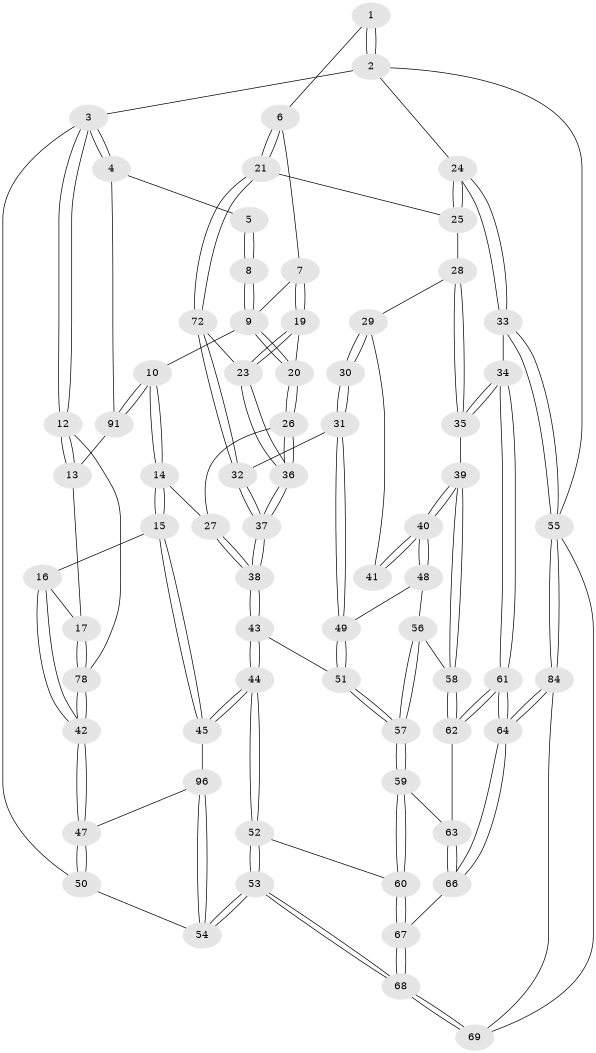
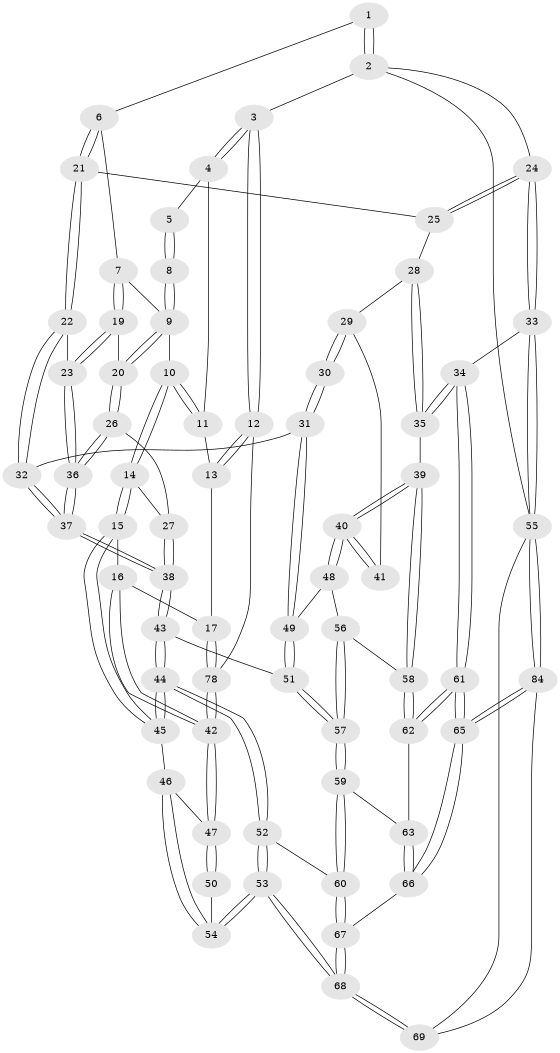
node "72": label "72" -> "22"
node "91": label "91" -> "11"
edge "3" -- "50": removed
node "64": label "64" -> "65"
node "96": label "96" -> "46"
